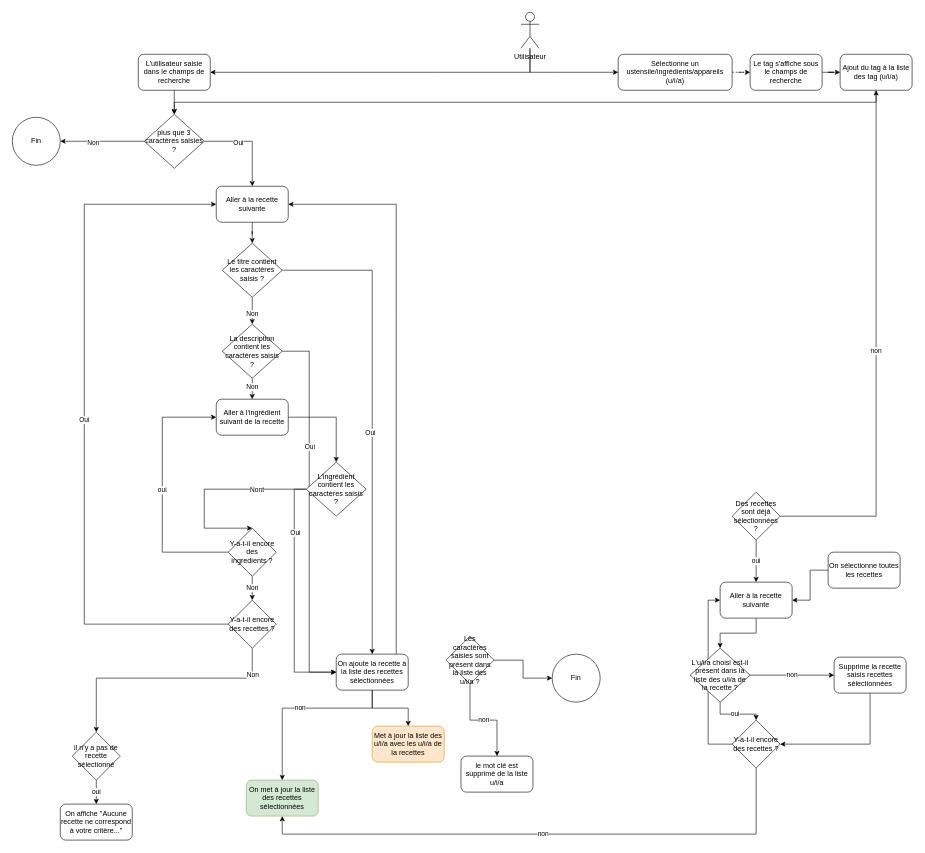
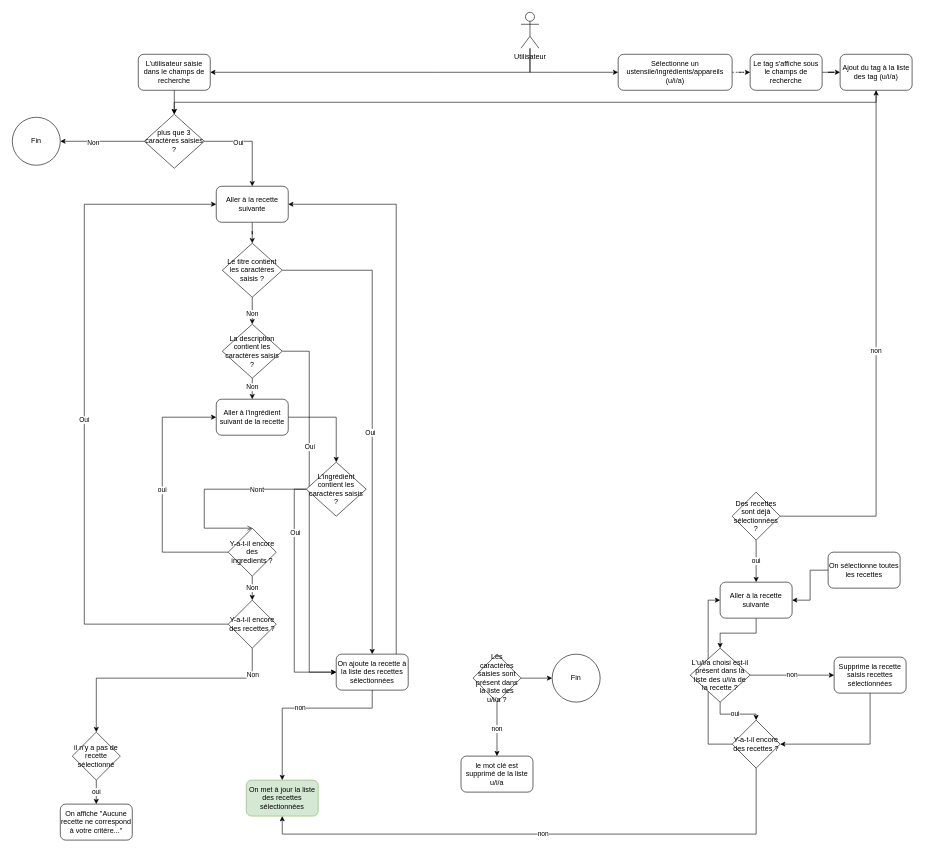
edge "L'ingrédient contient les caractères saisis ?" -> "Y-a-t-il encore des ingredients ?": arrowhead classic -> open
node "Les caractères saisies sont présent dans la liste des u/i/a ?": moved (470, 660) -> (497, 678)
edge "On ajoute la recette à la liste des recettes sélectionnées" -> "Met à jour la liste des u/i/a avec les u/i/a de la recettes": removed
node "Met à jour la liste des u/i/a avec les u/i/a de la recettes": removed
